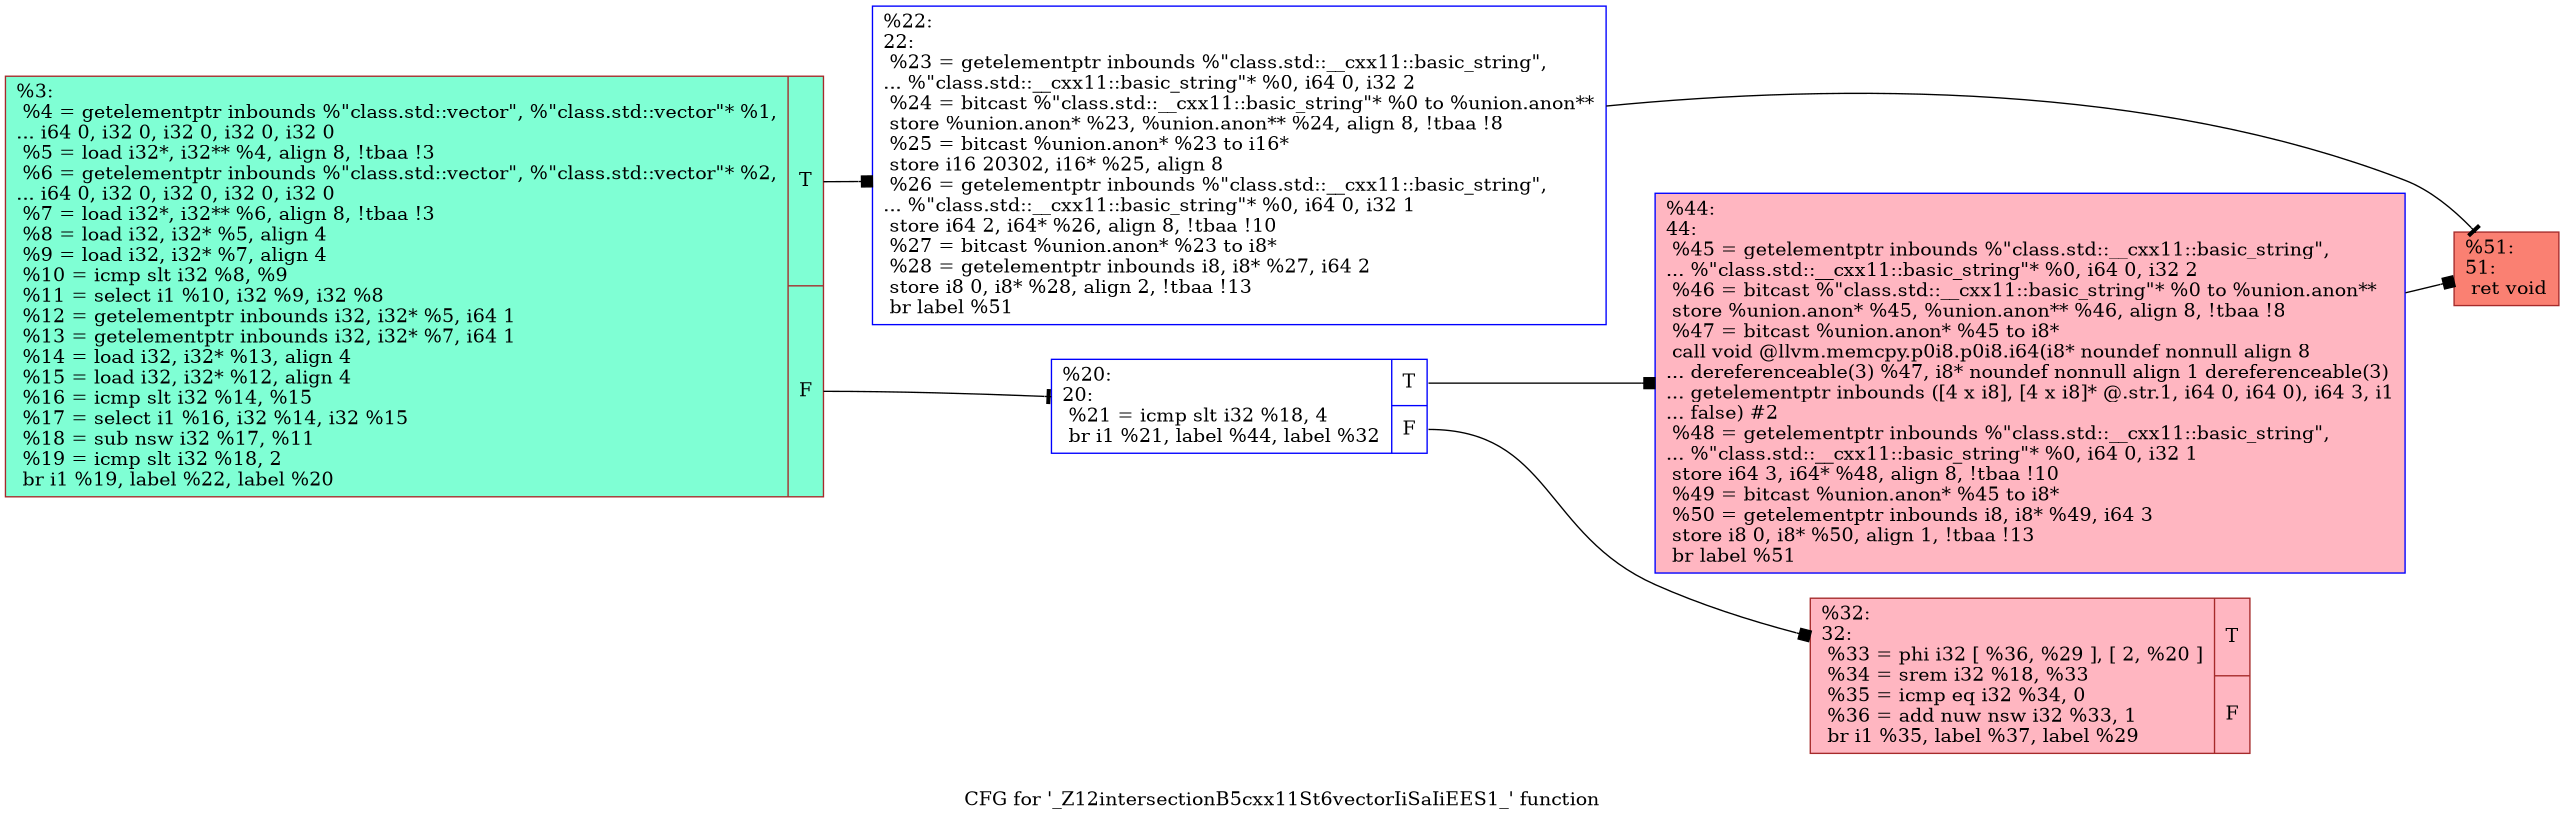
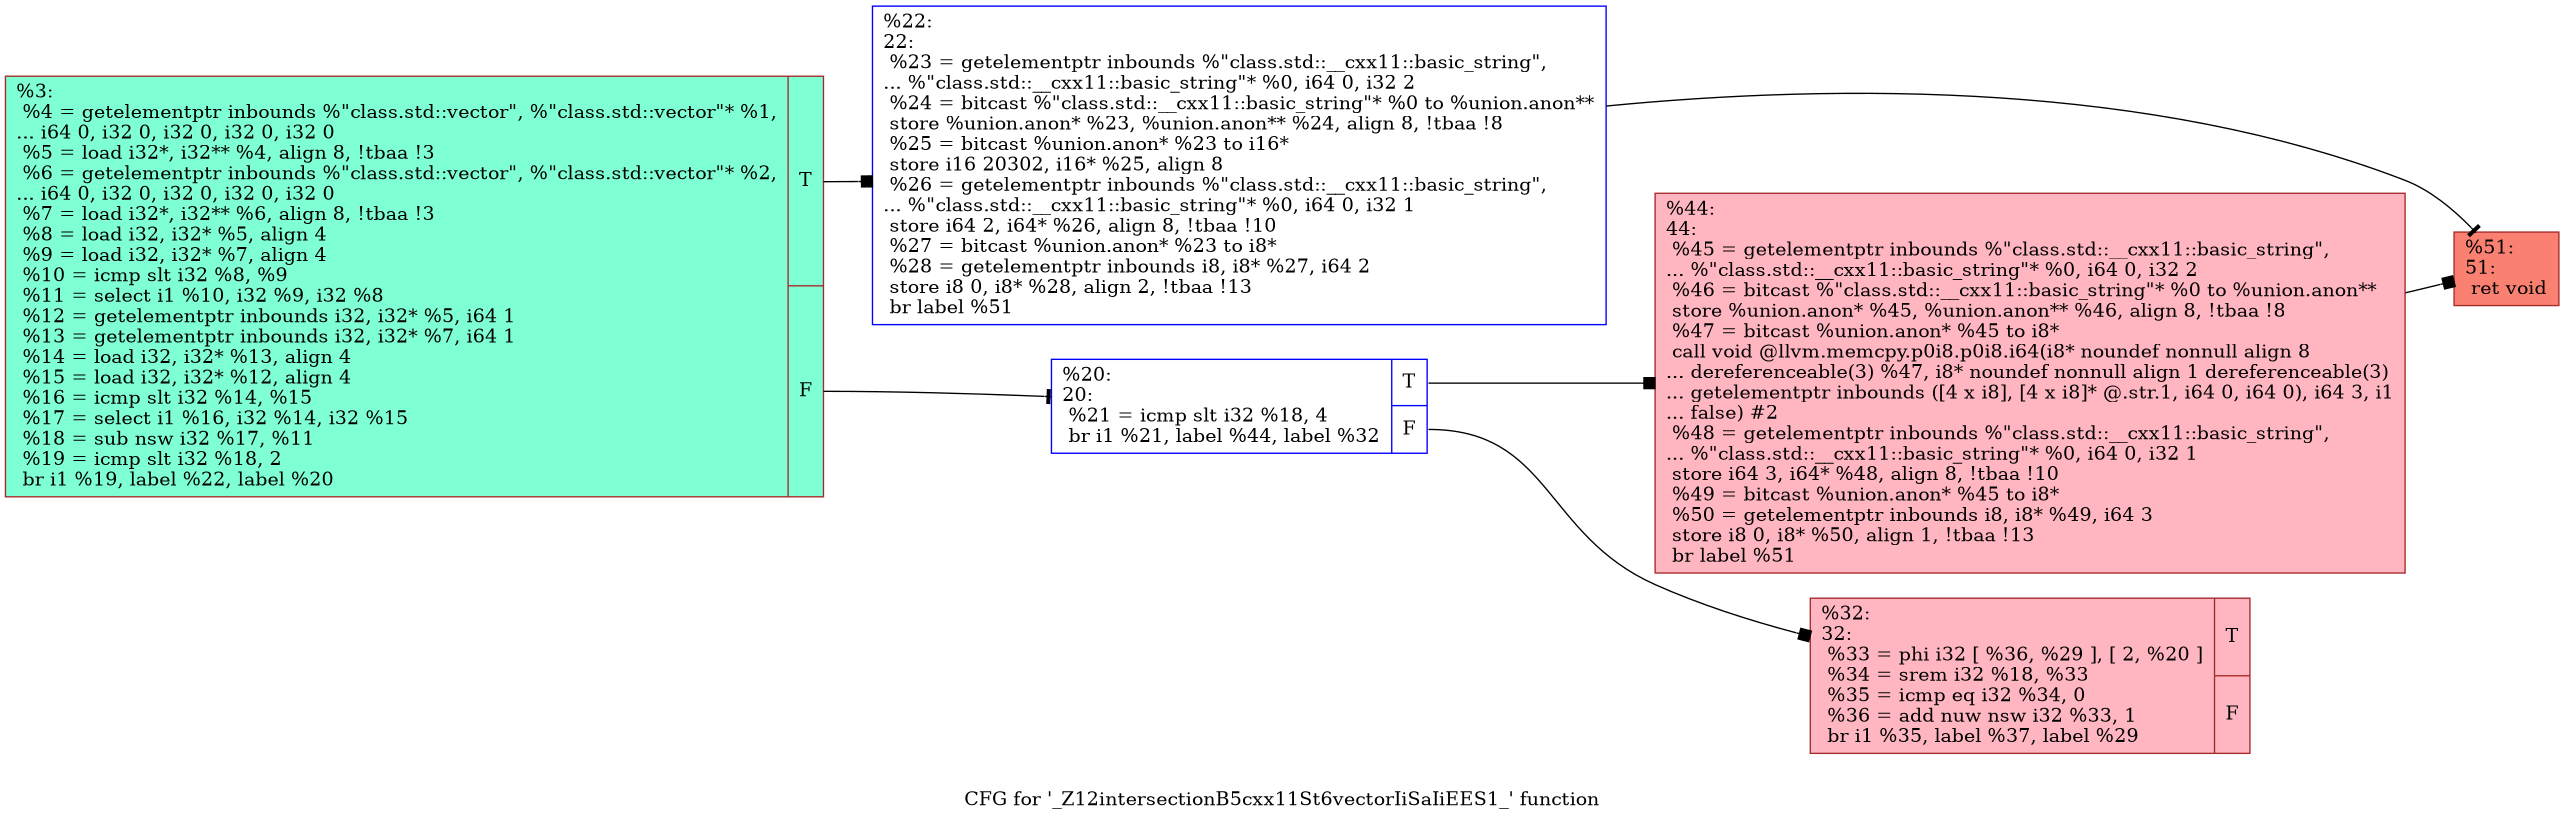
node "%44:": color blue -> brown
